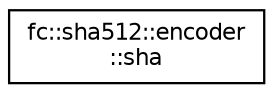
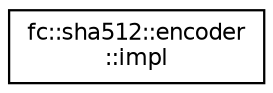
node "fc::sha512::encoder ::sha": label "fc::sha512::encoder ::sha" -> "fc::sha512::encoder ::impl"
